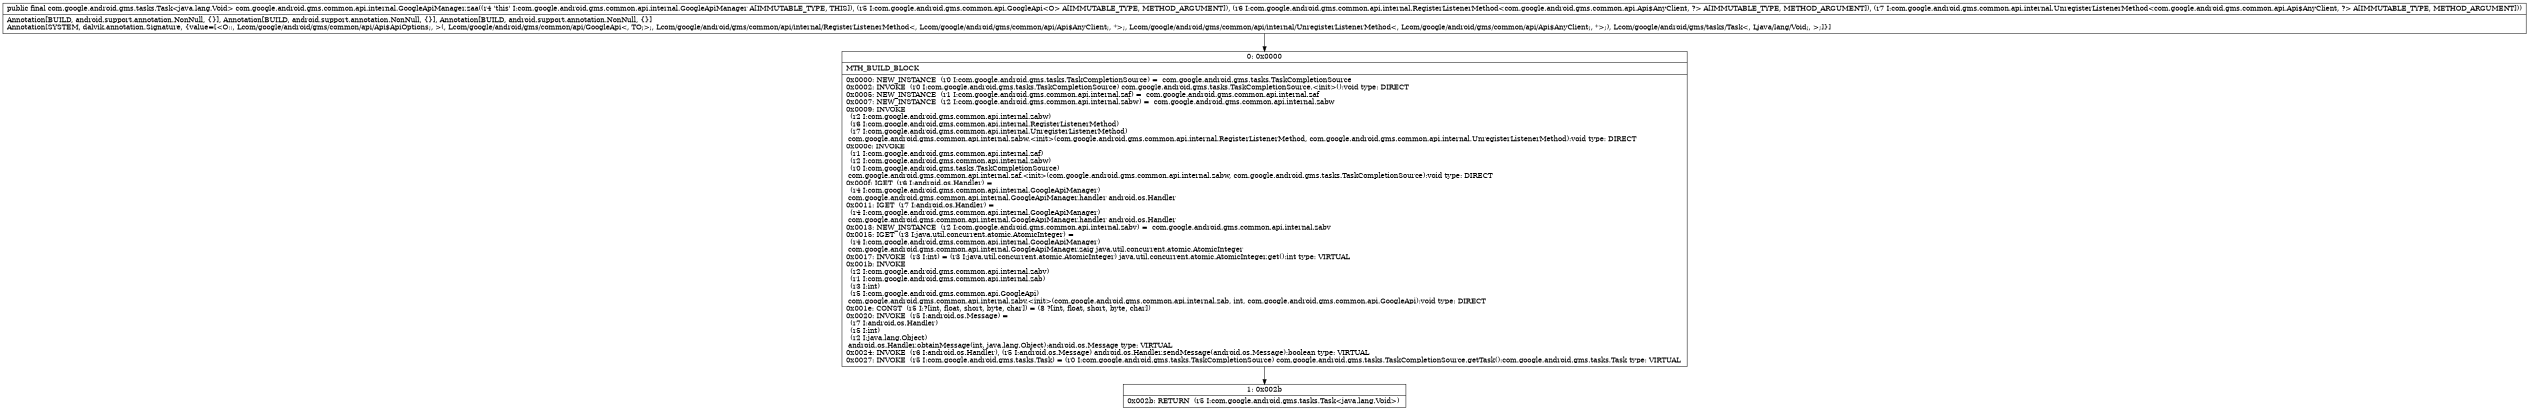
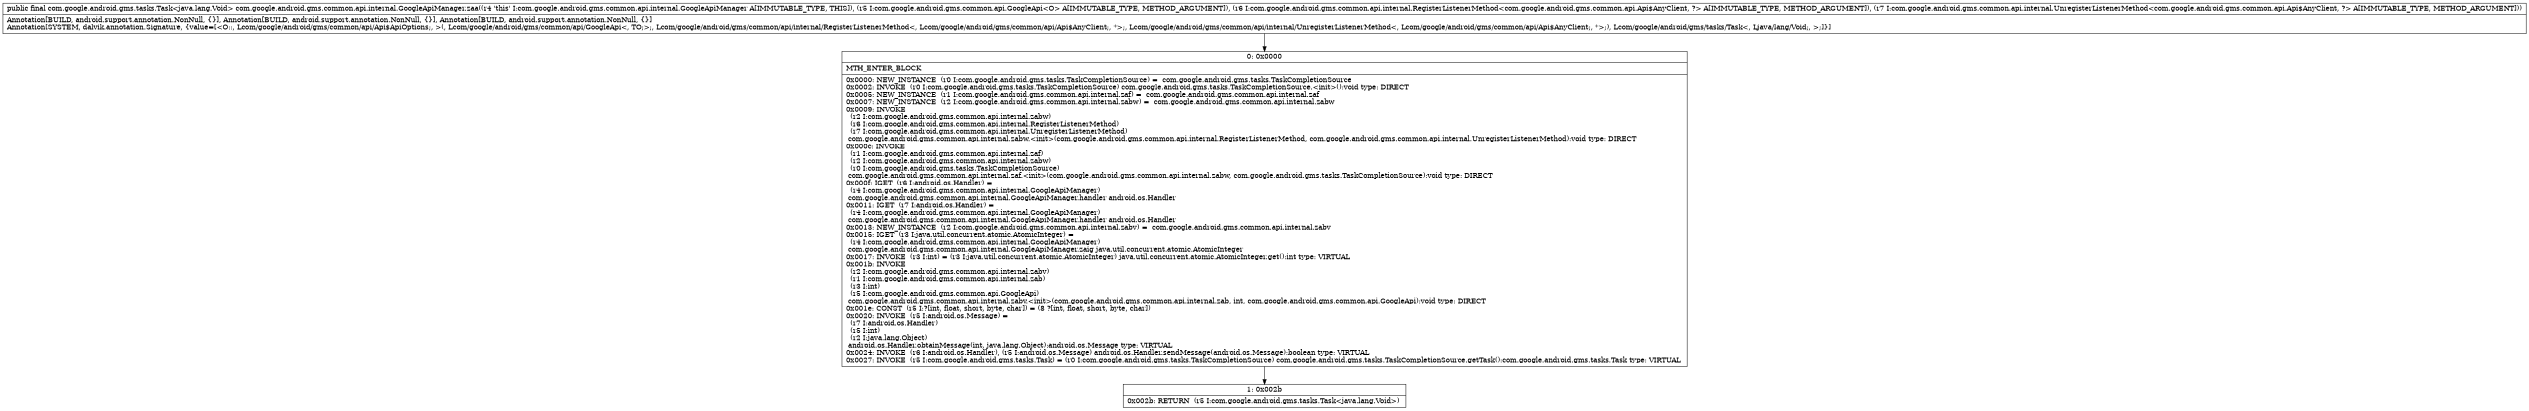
node "0: 0x0000": text "MTH_BUILD_BLOCK" -> "MTH_ENTER_BLOCK"
